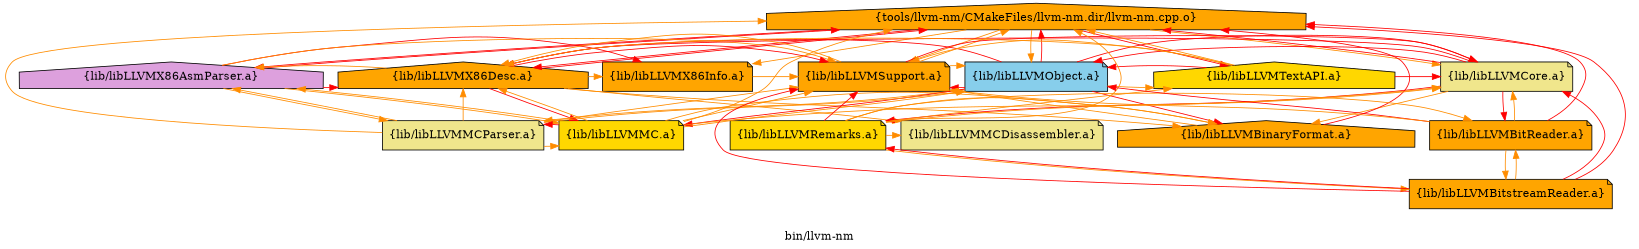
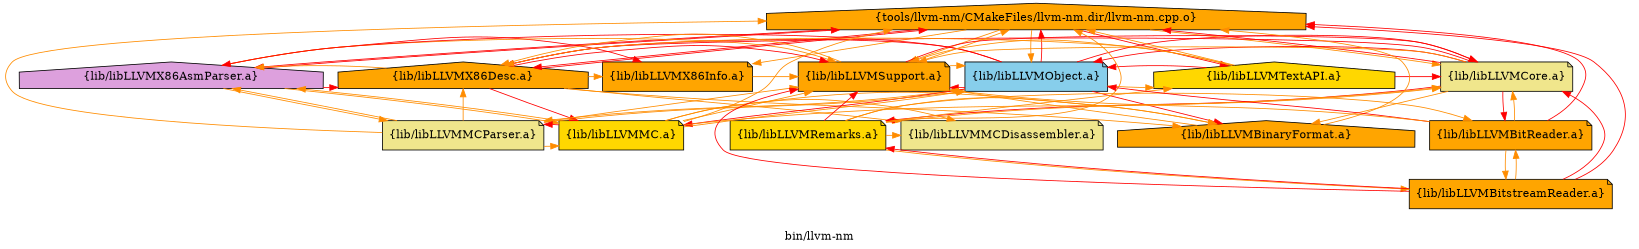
edge "{lib/libLLVMObject.a}" -> "{lib/libLLVMX86AsmParser.a}": added
edge "{lib/libLLVMCore.a}" -> "{lib/libLLVMSupport.a}": added
edge "{lib/libLLVMBinaryFormat.a}" -> "{tools/llvm-nm/CMakeFiles/llvm-nm.dir/llvm-nm.cpp.o}": color red -> darkorange
edge "{lib/libLLVMMC.a}" -> "{lib/libLLVMX86Desc.a}": now "{lib/libLLVMMC.a}" -> "{lib/libLLVMMCDisassembler.a}"
